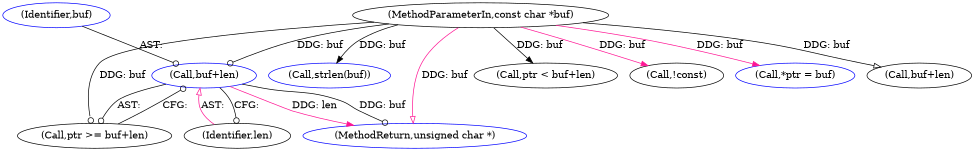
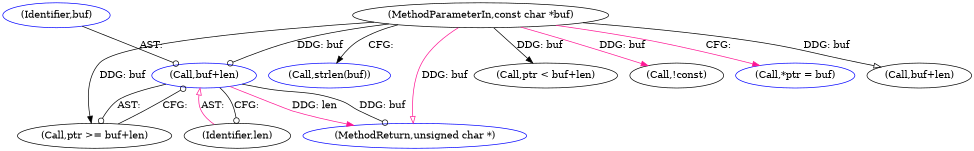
edge "(MethodParameterIn,const char *buf)" -> "(Call,ptr >= buf+len)": arrowhead odot -> normal
edge "(MethodParameterIn,const char *buf)" -> "(Call,strlen(buf))": label "DDG: buf" -> "CFG: "
edge "(MethodParameterIn,const char *buf)" -> "(Call,*ptr = buf)": label "DDG: buf" -> "CFG: "
